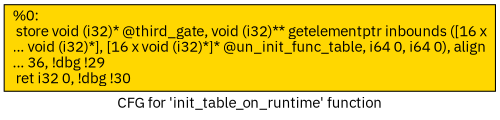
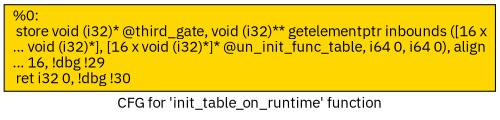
node "%0:": text "... 36, !dbg !29" -> "... 16, !dbg !29"
